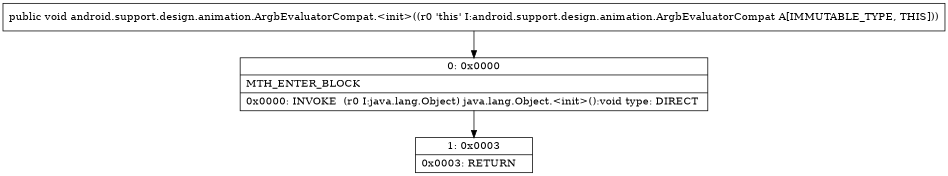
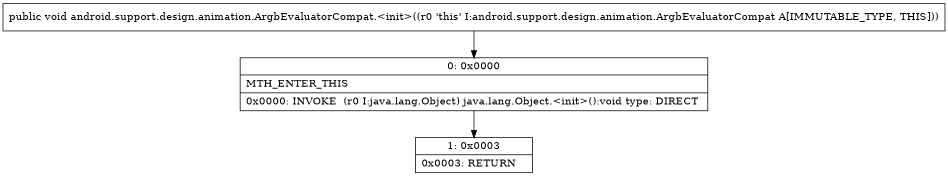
node "0: 0x0000": text "MTH_ENTER_BLOCK" -> "MTH_ENTER_THIS"
